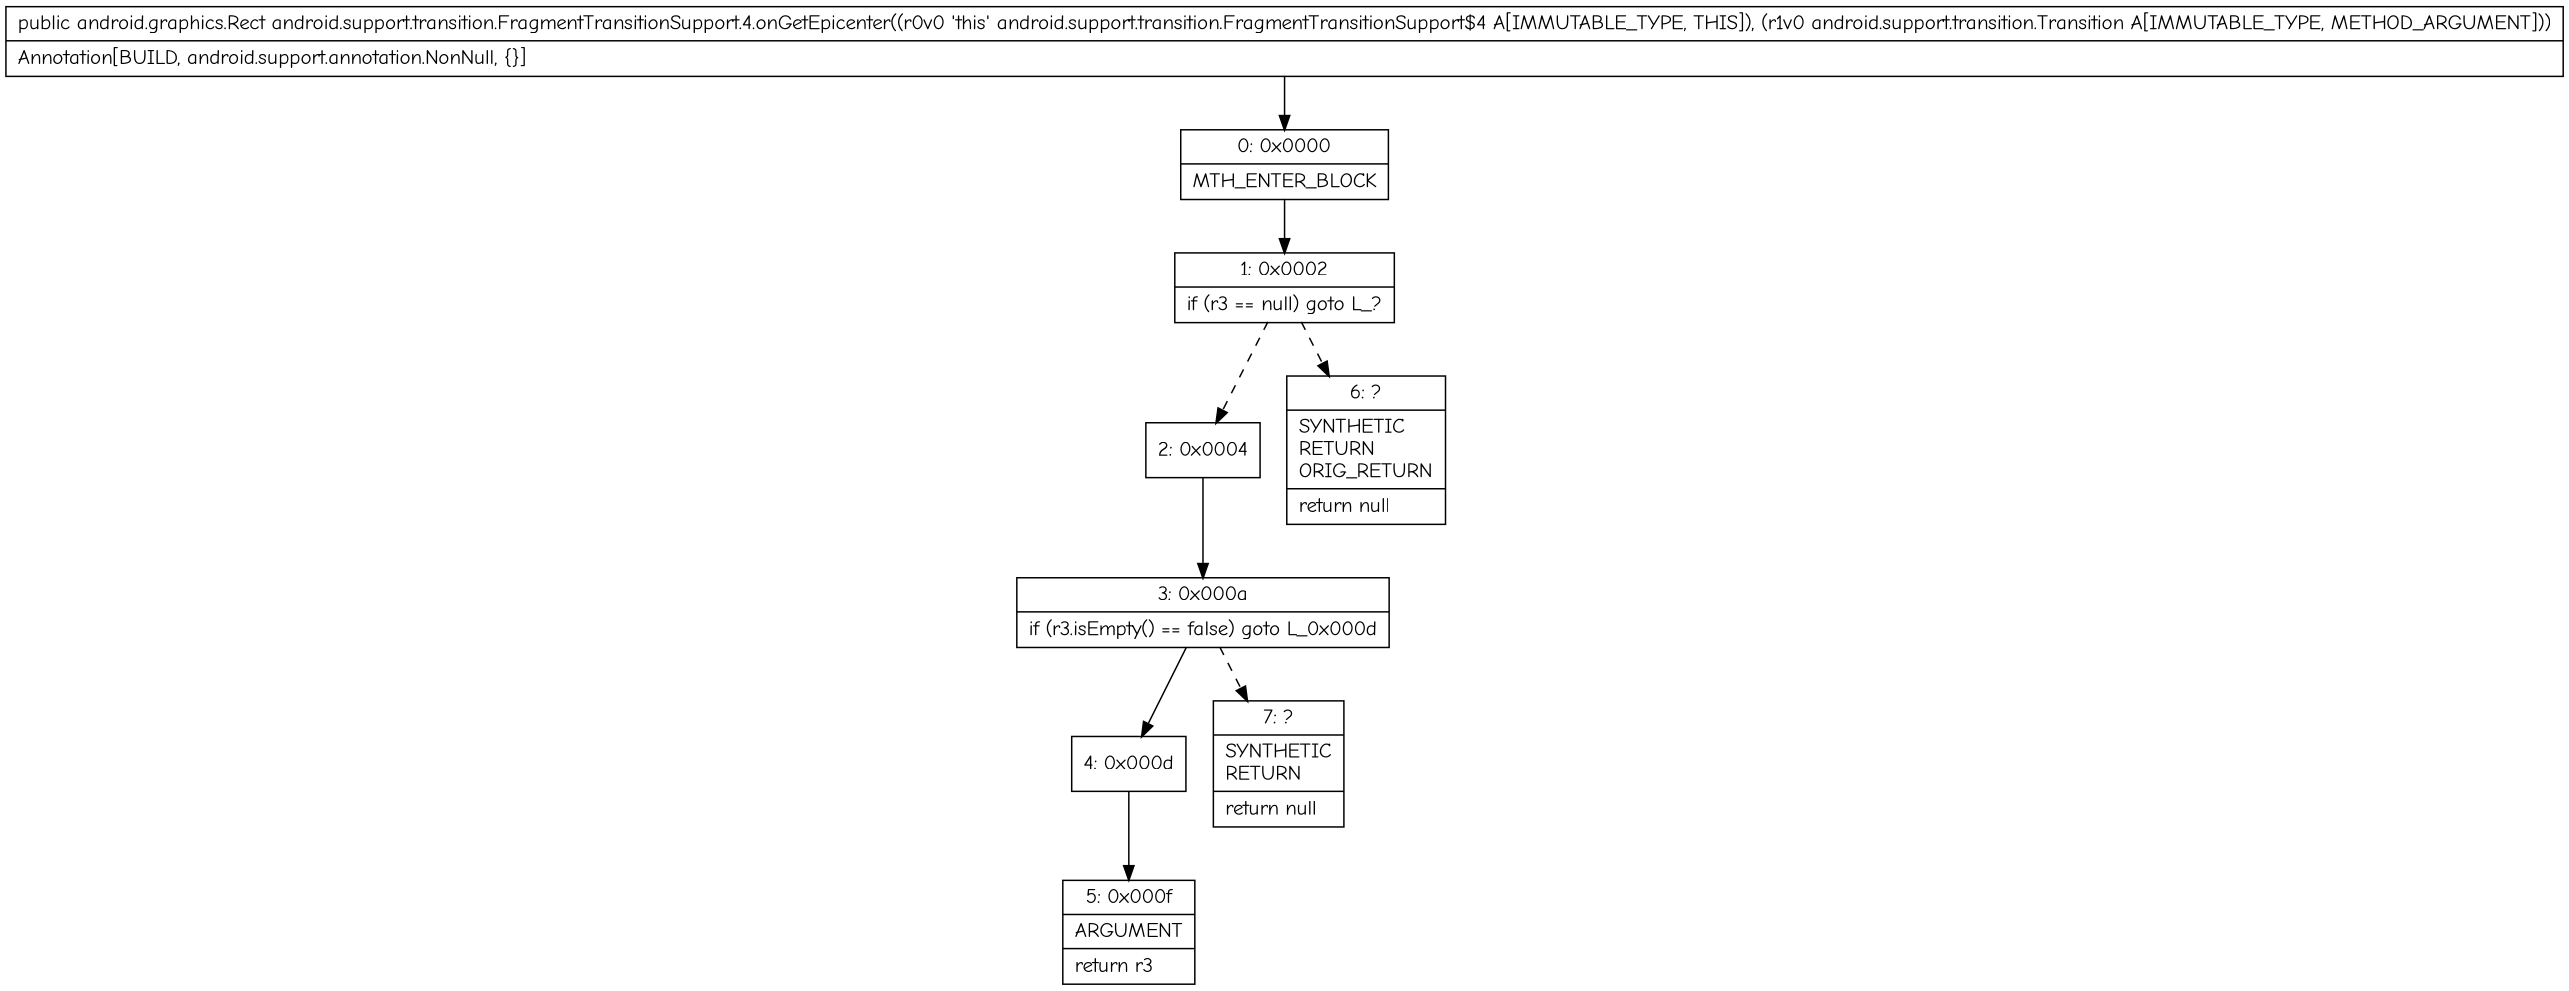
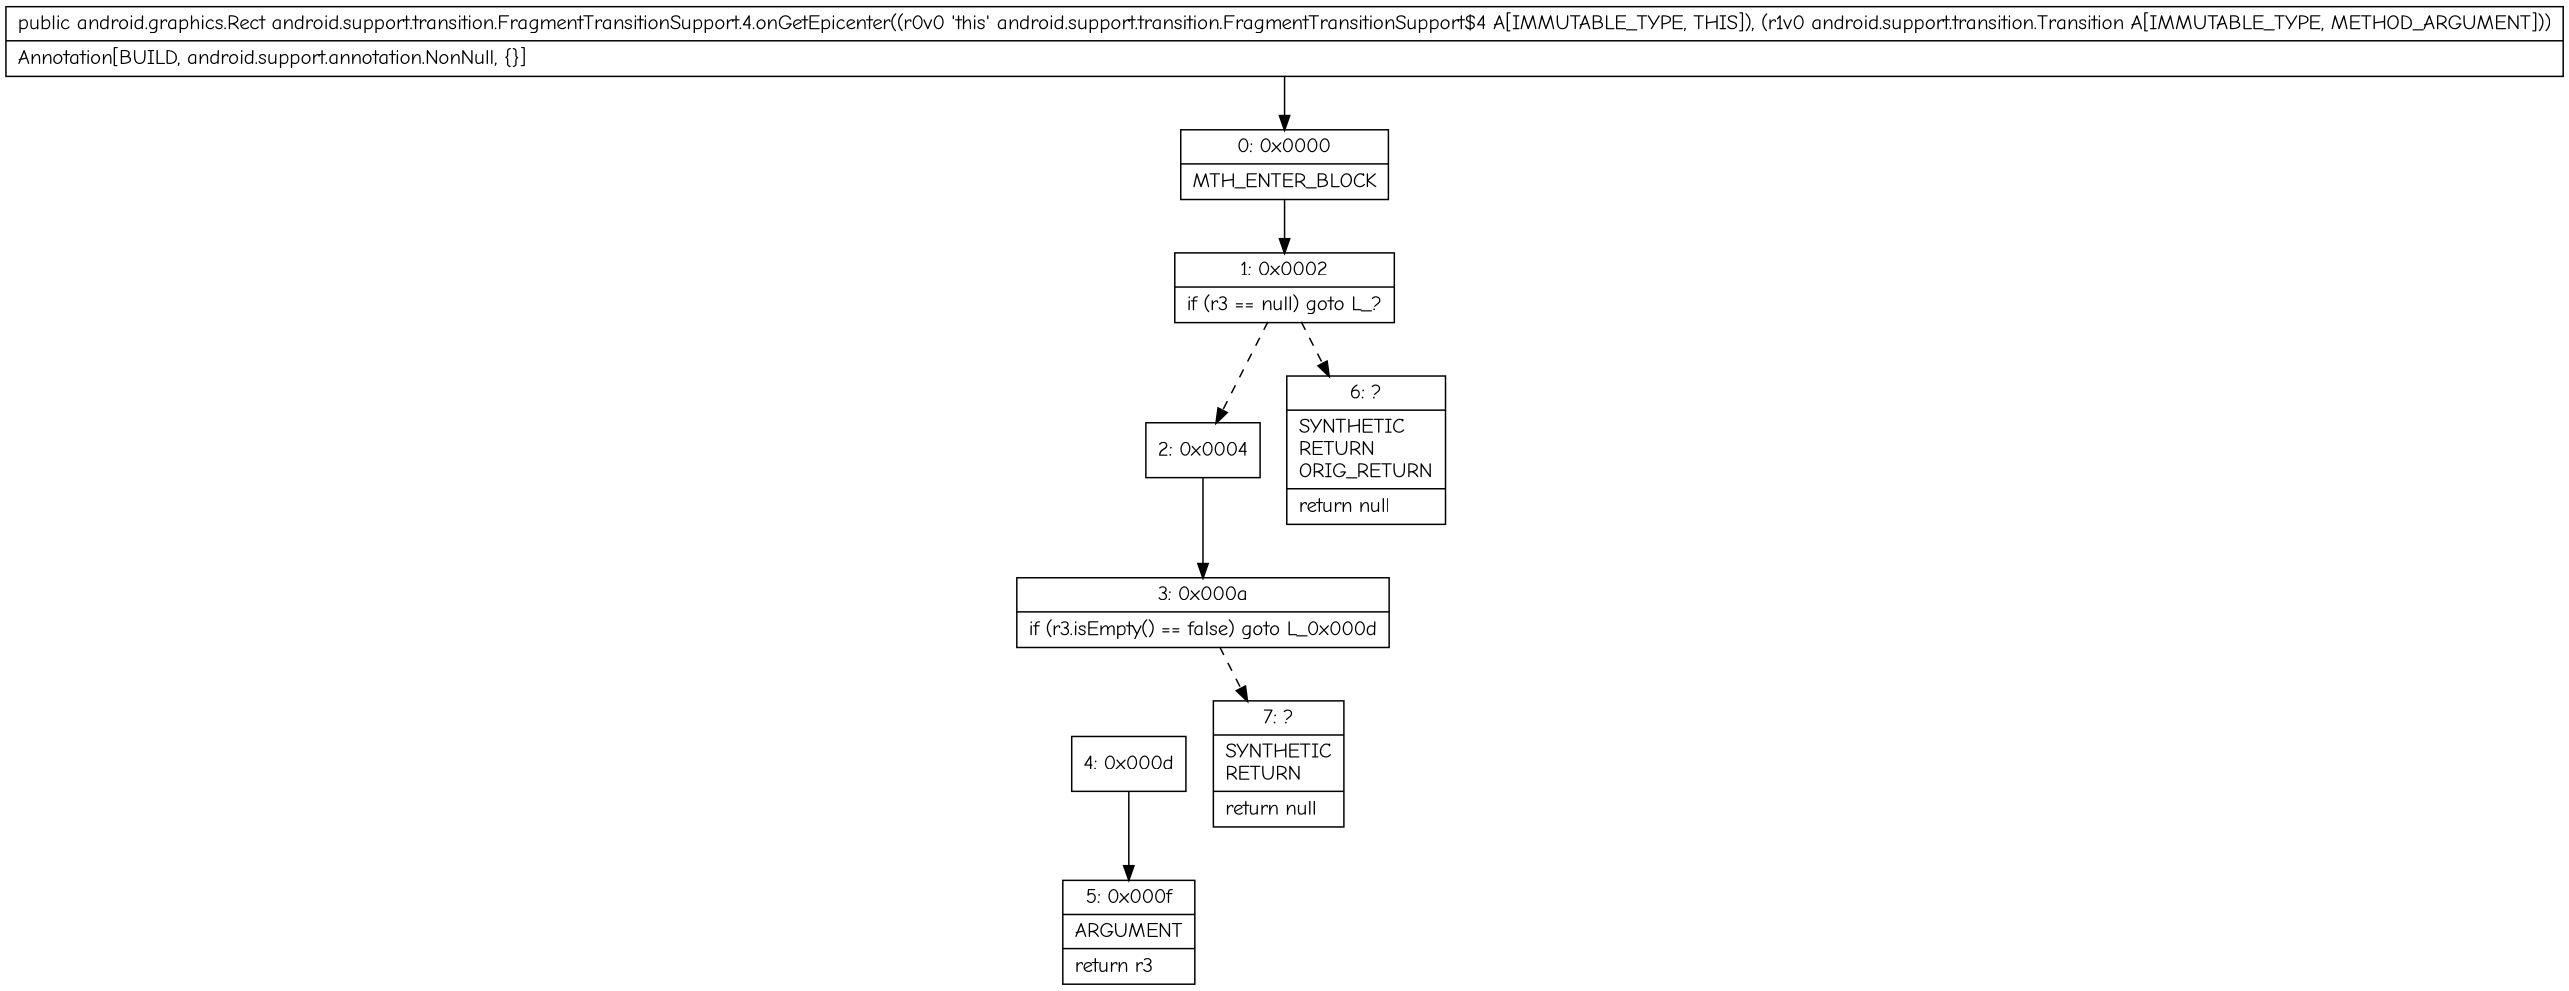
edge "3: 0x000a" -> "4: 0x000d": removed
